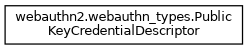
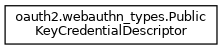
node "webauthn2.webauthn_types.Public KeyCredentialDescriptor": label "webauthn2.webauthn_types.Public KeyCredentialDescriptor" -> "oauth2.webauthn_types.Public KeyCredentialDescriptor"
